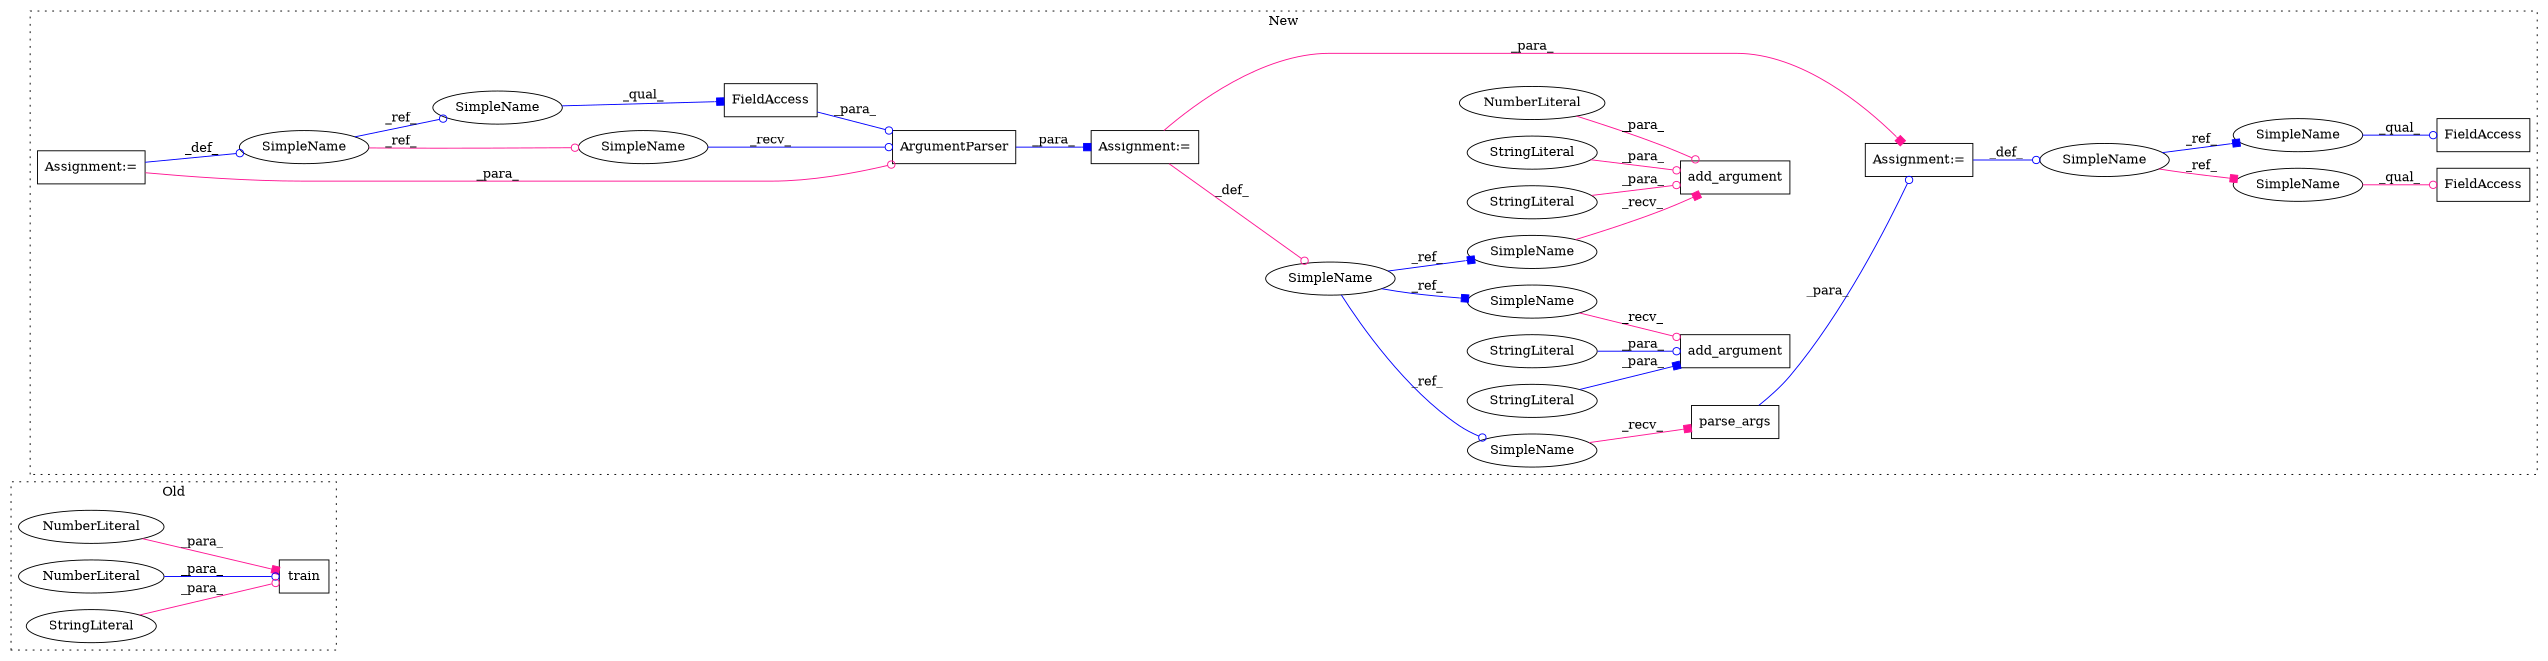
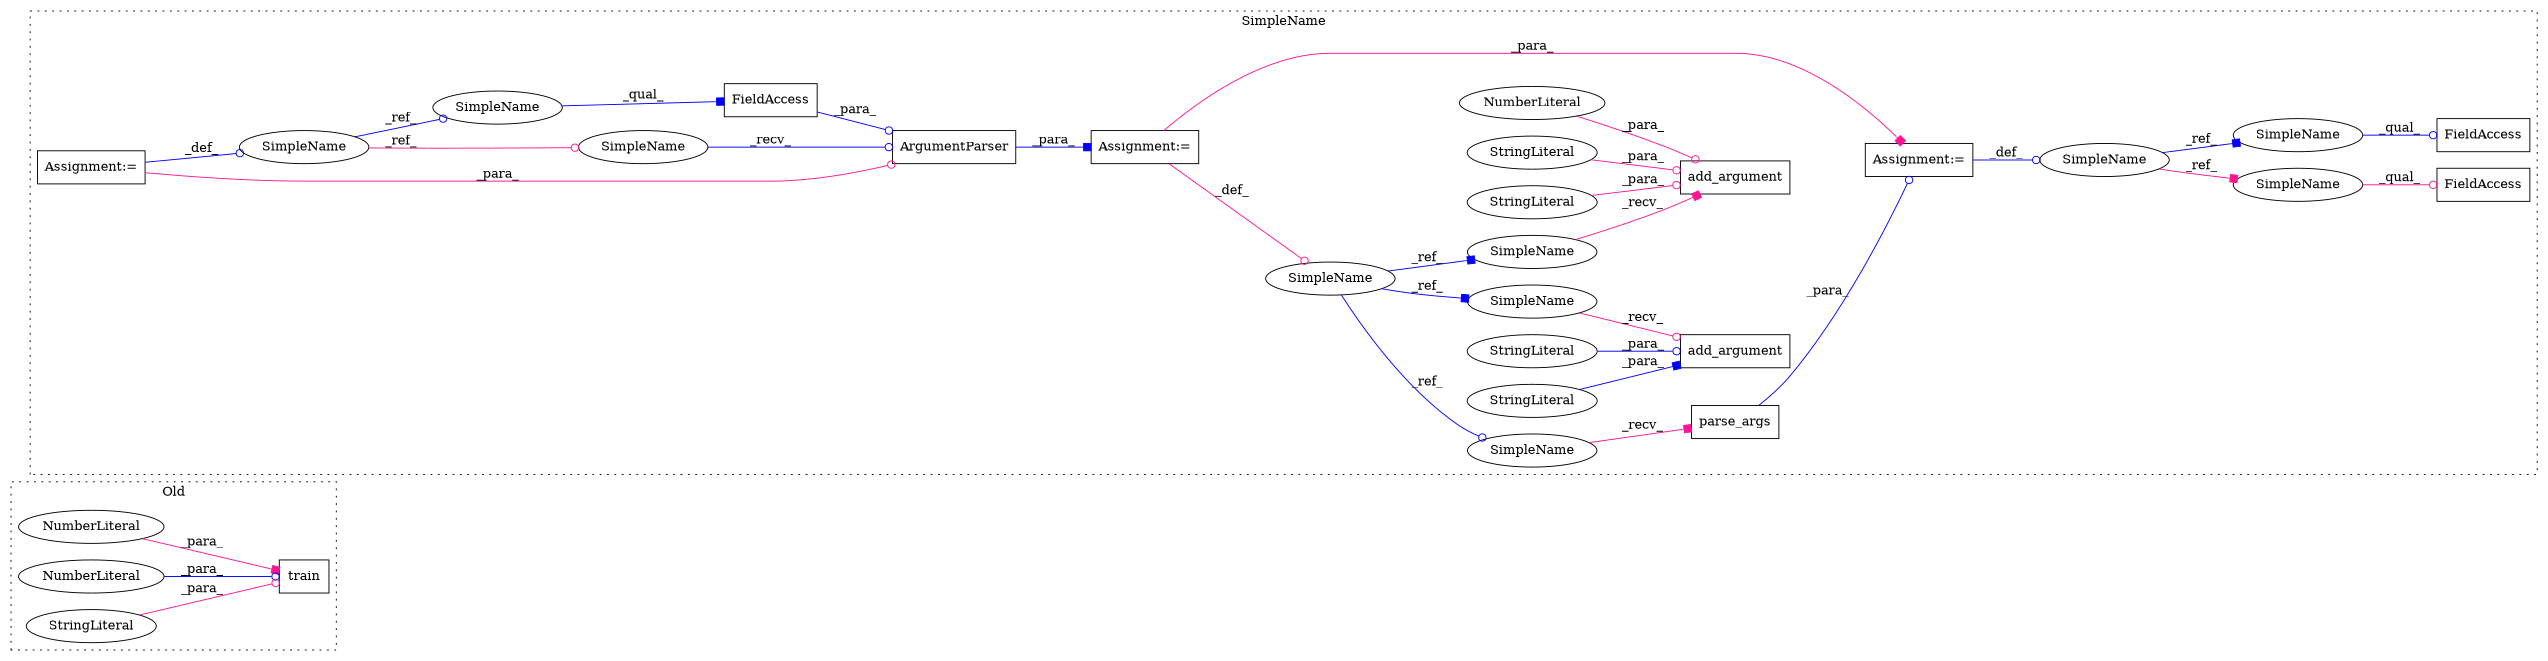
cluster "New": label "New" -> "SimpleName"
